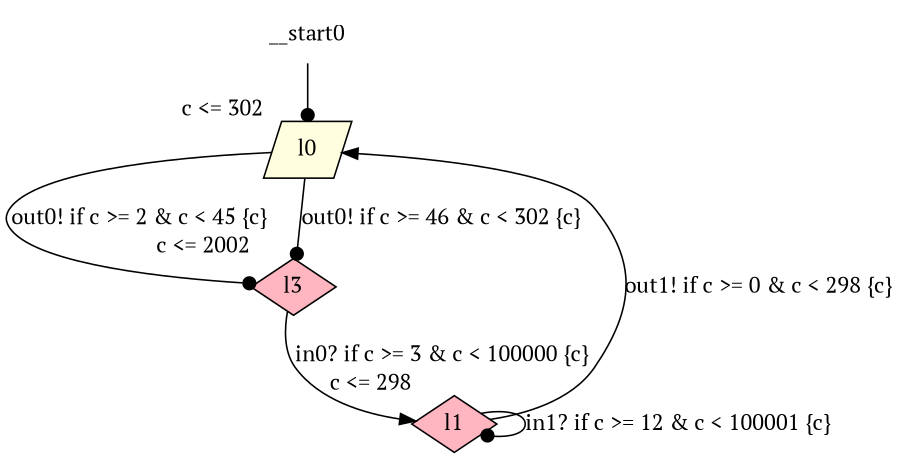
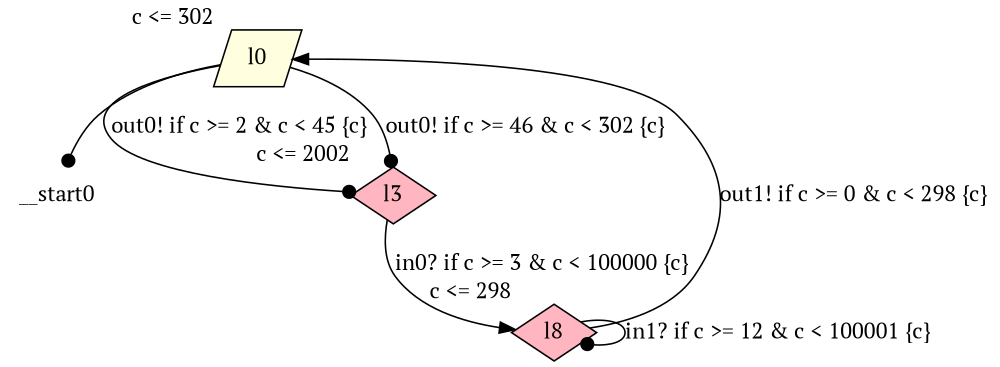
edge "__start0" -> "l0 c <= 302": reversed
node "l1 c <= 298": label "l1 c <= 298" -> "l8 c <= 298"
